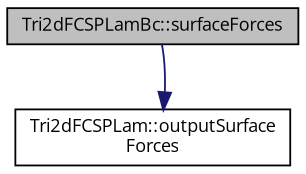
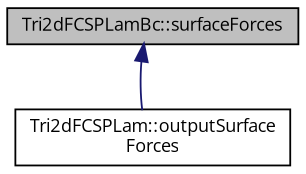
edge "Tri2dFCSPLamBc::surfaceForces" -> "Tri2dFCSPLam::outputSurface Forces": reversed
